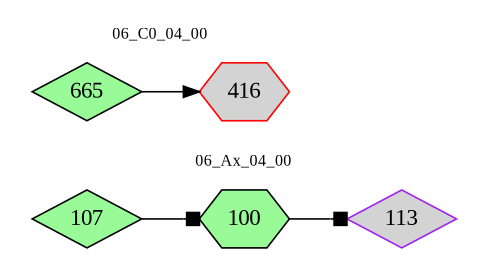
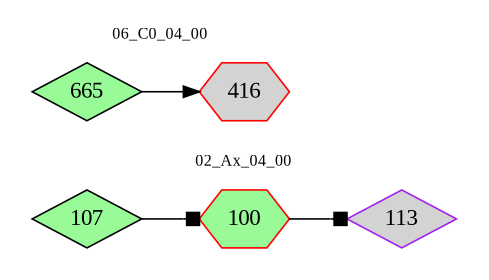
cluster "06_Ax_04_00": label "06_Ax_04_00" -> "02_Ax_04_00"
node "100": color black -> red
